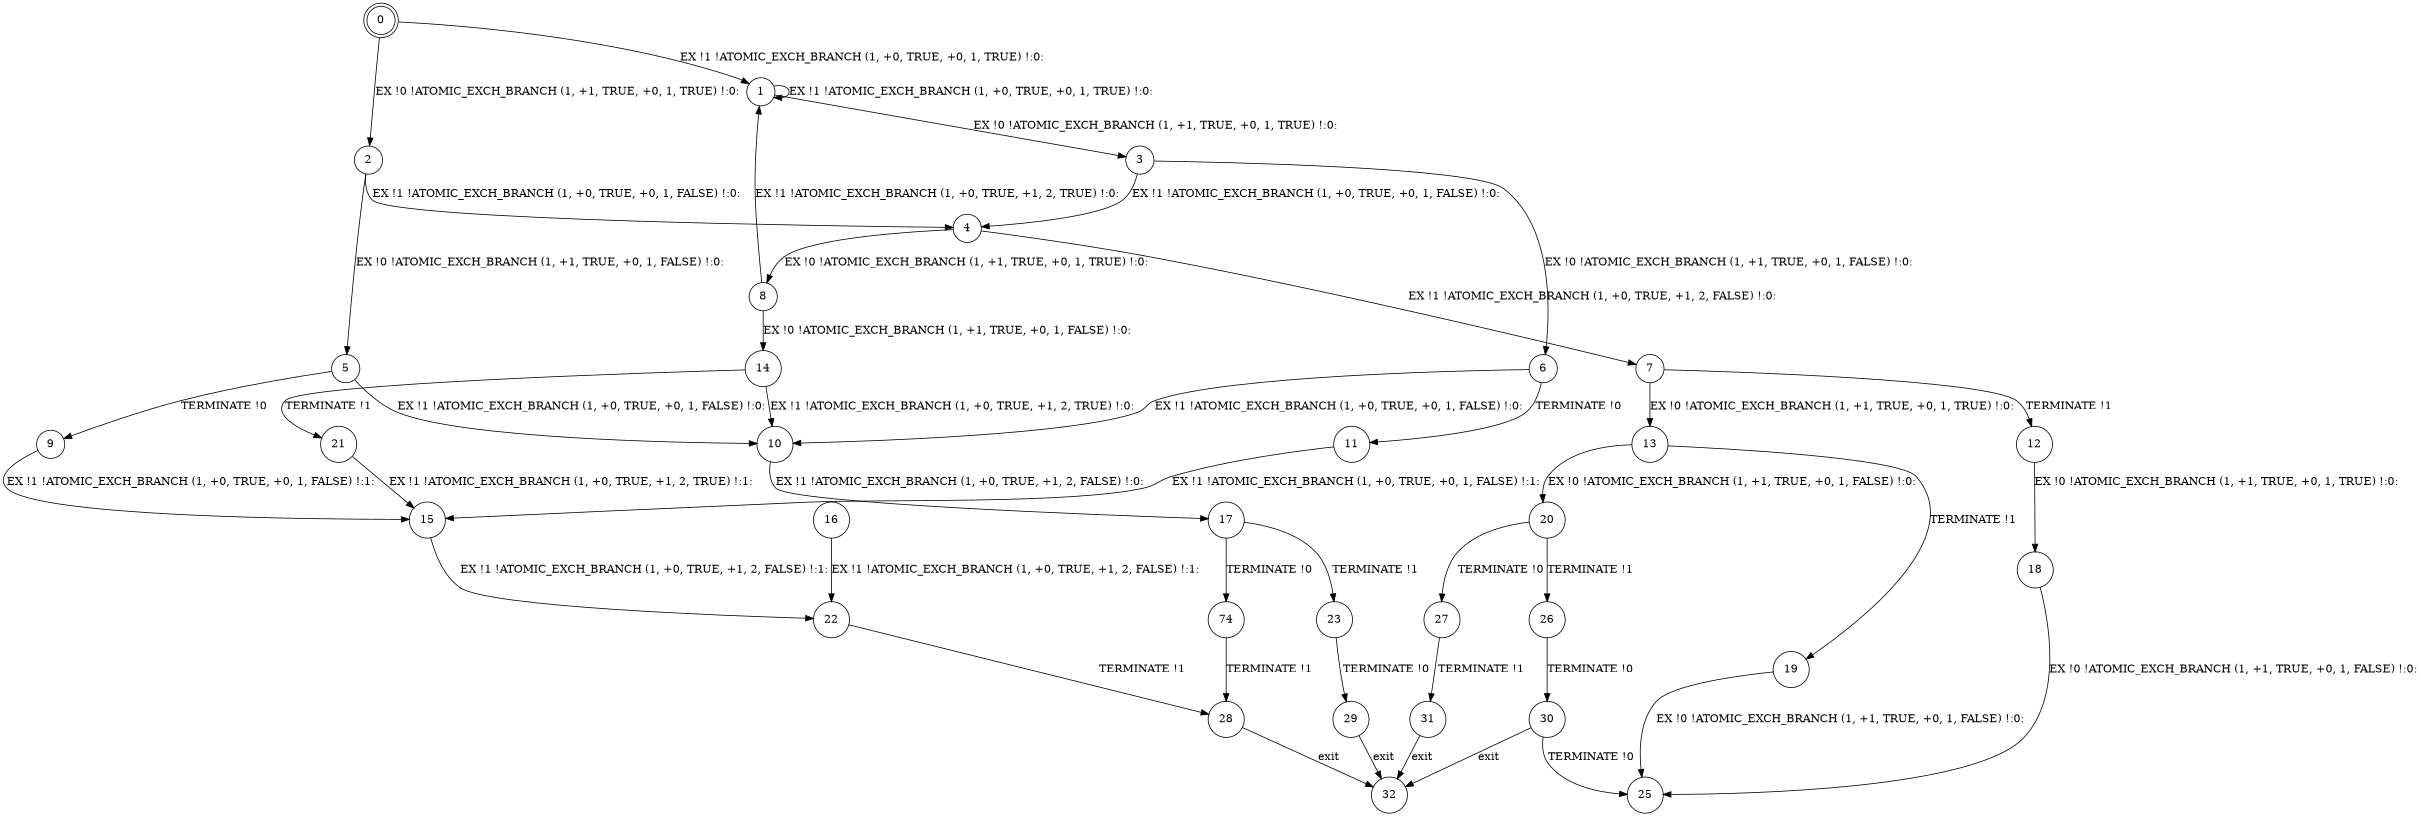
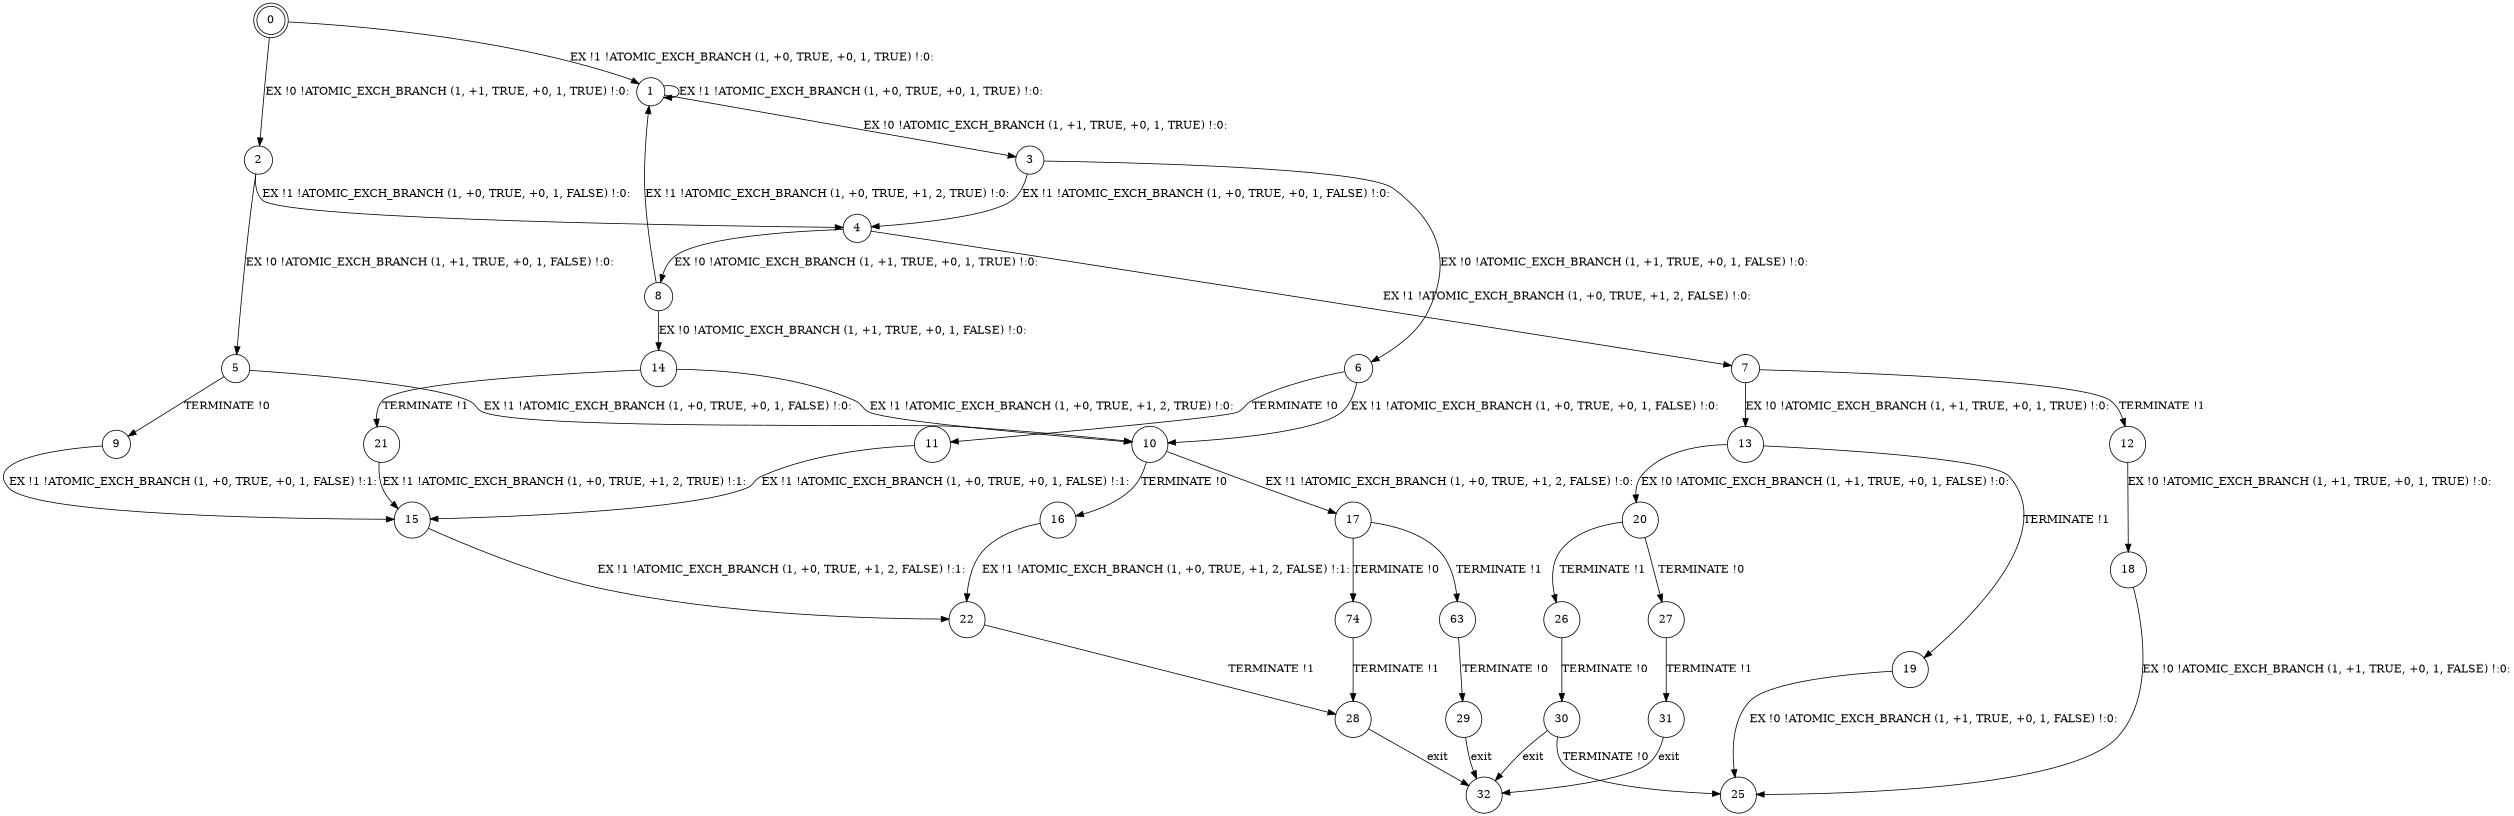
edge "10" -> "16": added, label "TERMINATE !0"
node "23": label "23" -> "63"
